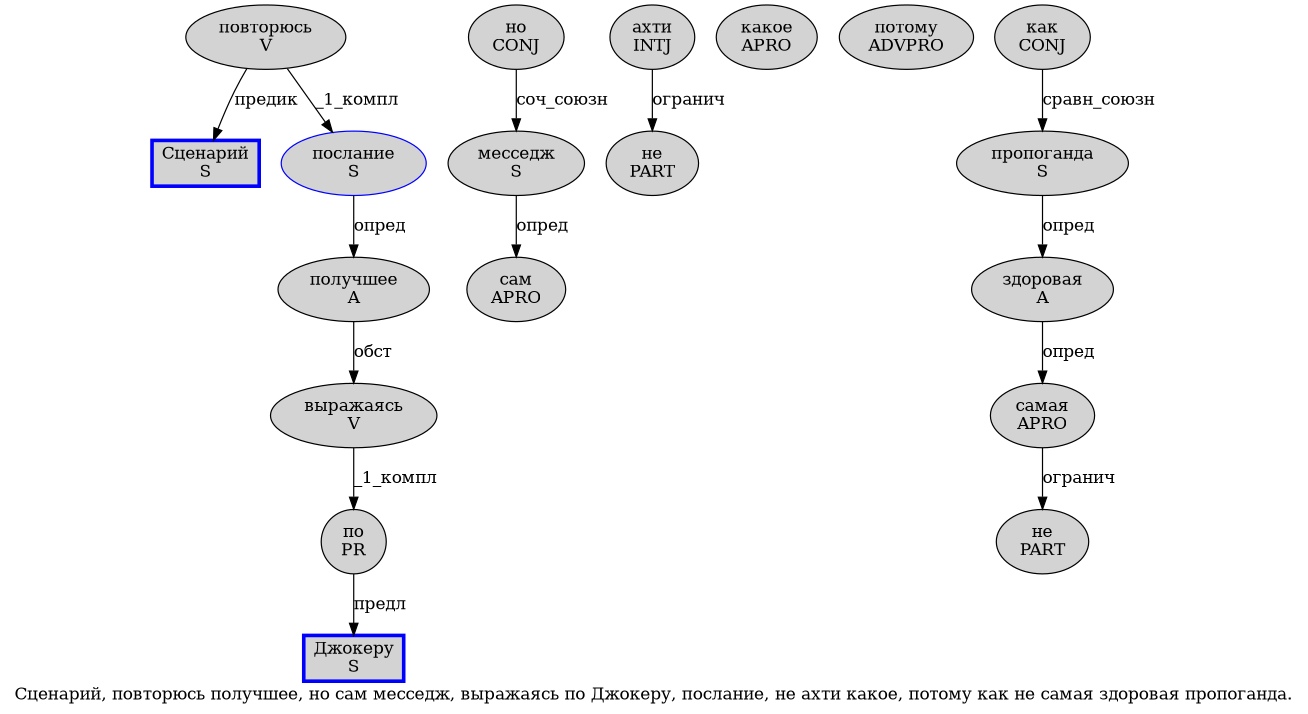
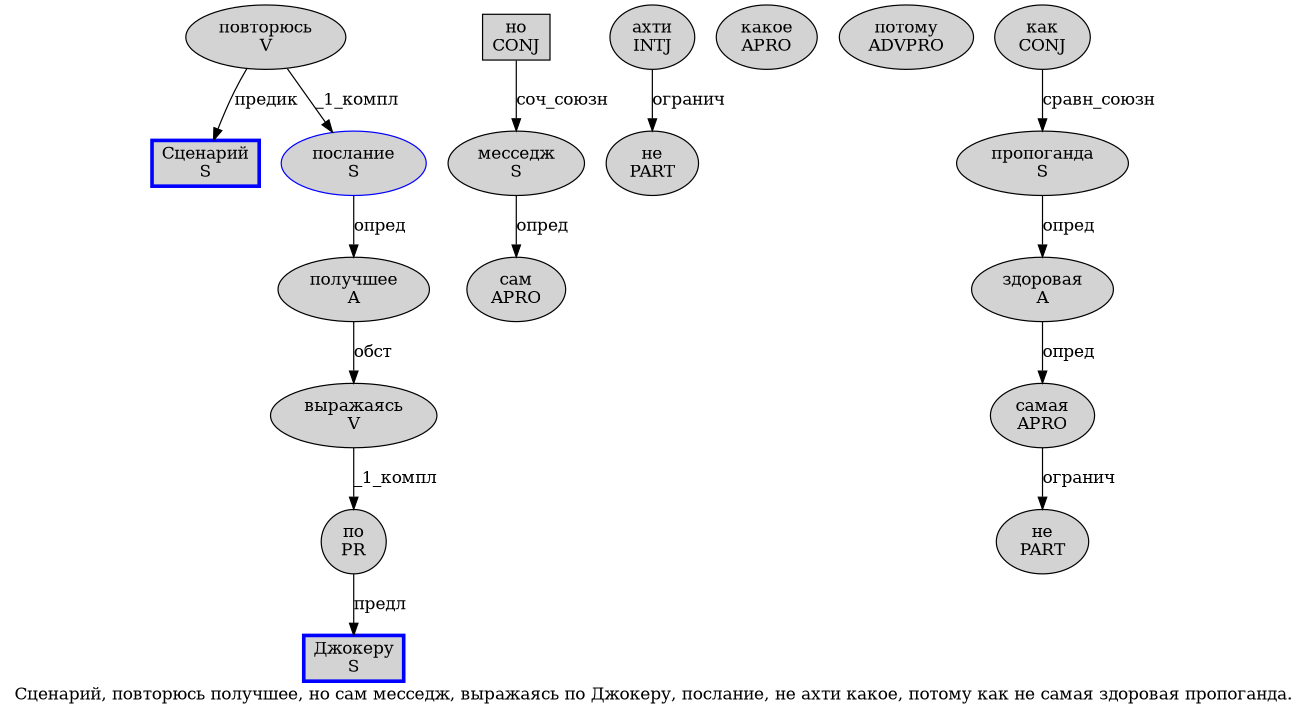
node "но CONJ": shape ellipse -> box
